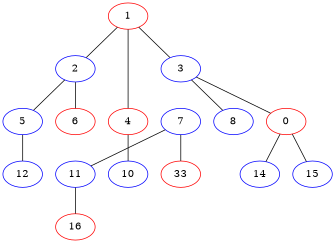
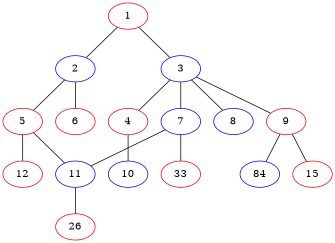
edge "1" -- "4": now "3" -- "4"
edge "3" -- "7": added
node "5": color blue -> red
node "0": label "0" -> "9"
edge "5" -- "11": added
node "12": color blue -> red
node "14": label "14" -> "84"
node "15": color blue -> red
node "16": label "16" -> "26"
